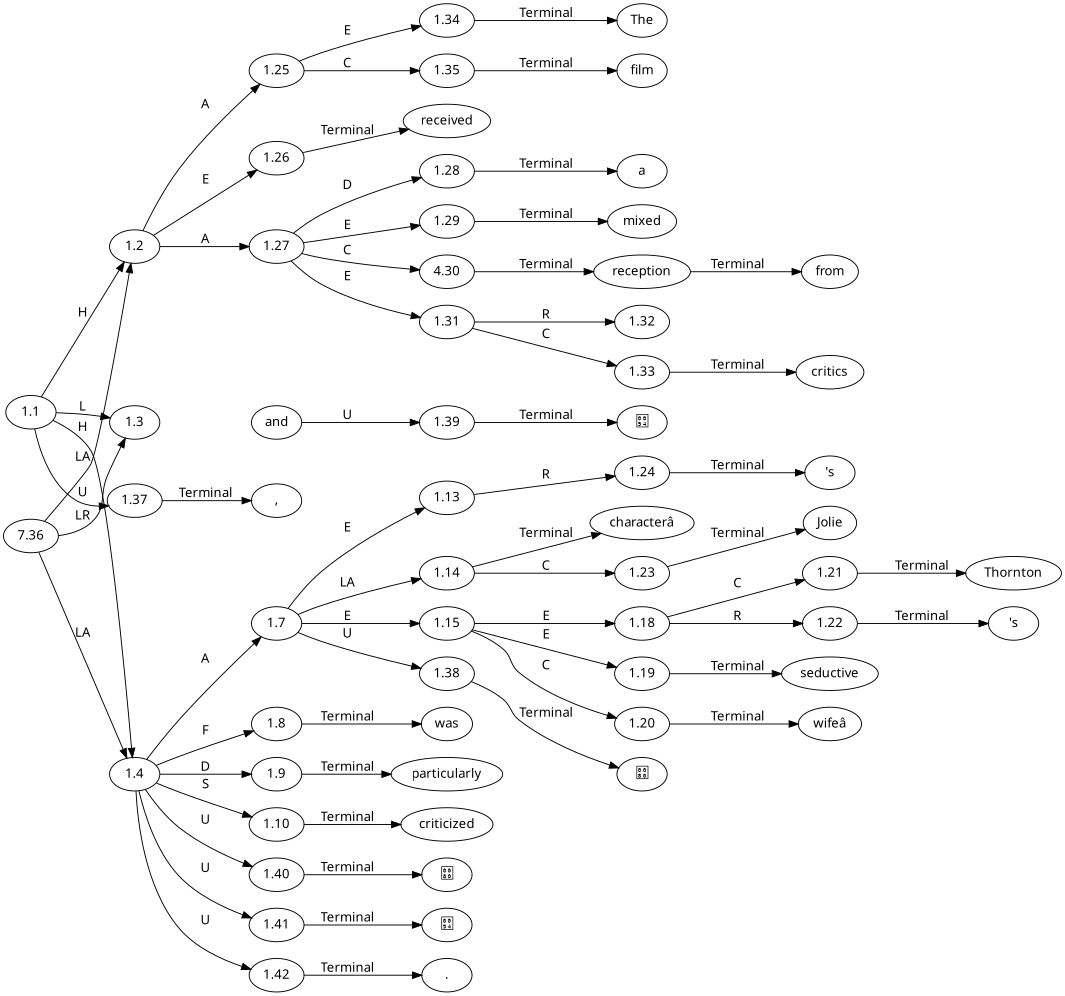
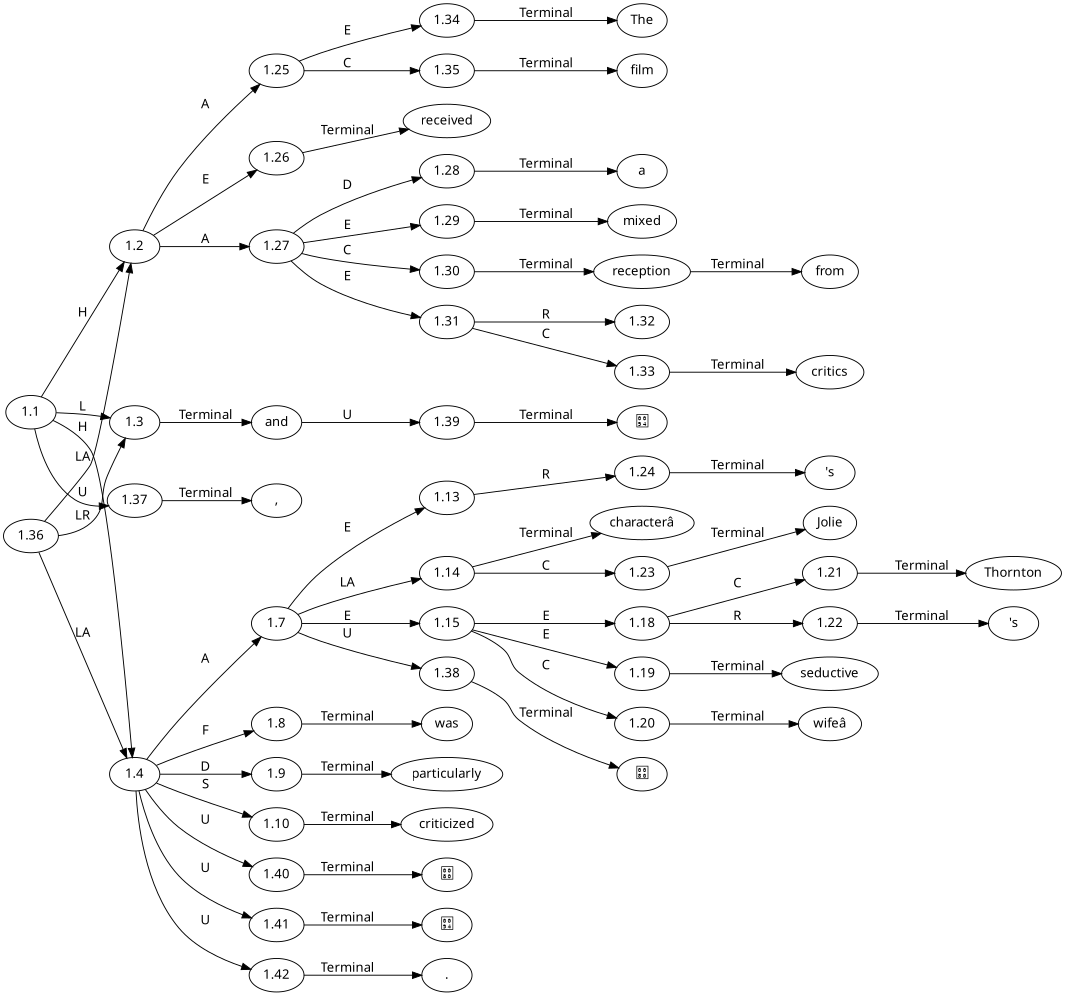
node "4.30": label "4.30" -> "1.30"
edge "1.3" -> "and": added, label "Terminal"
node "7.36": label "7.36" -> "1.36"
